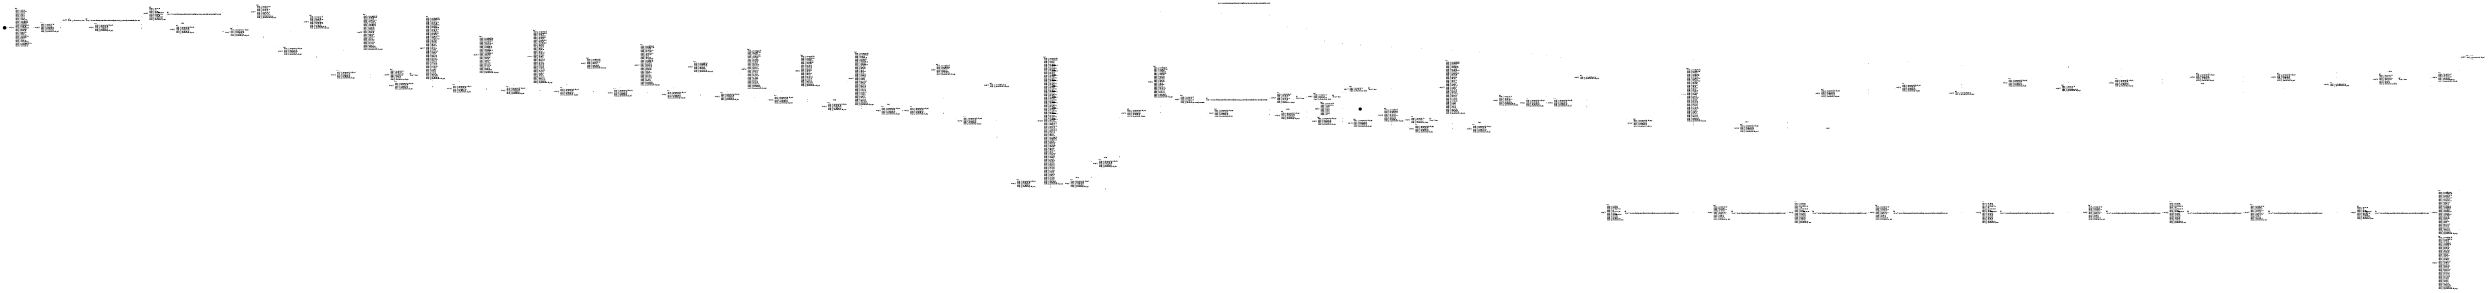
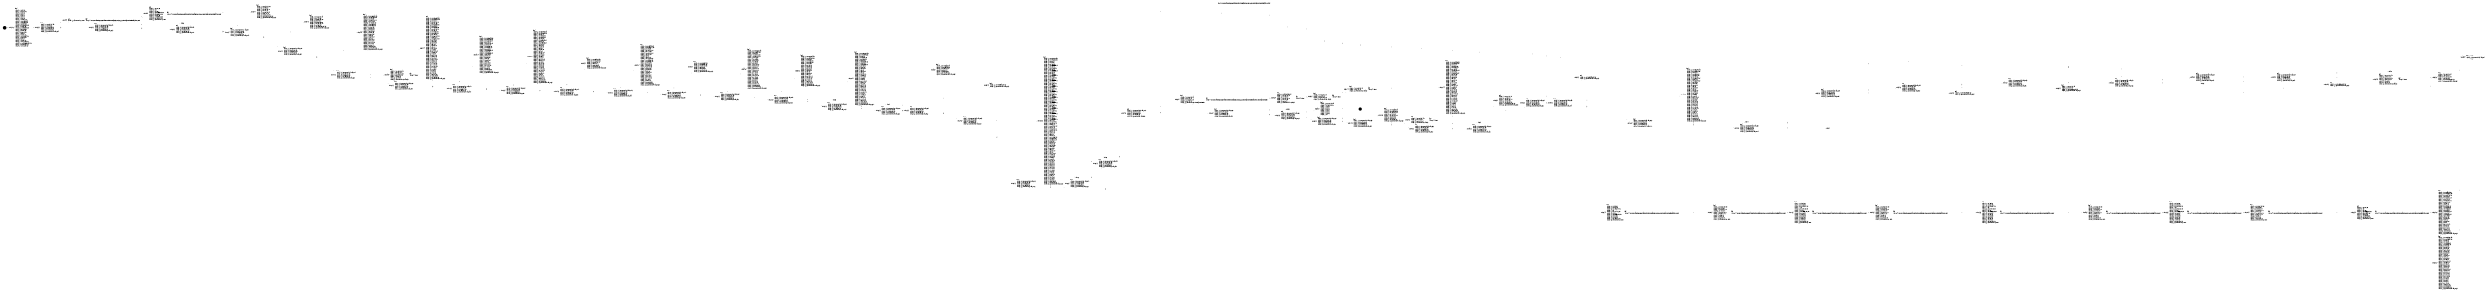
node "0x40206b [86]": removed
